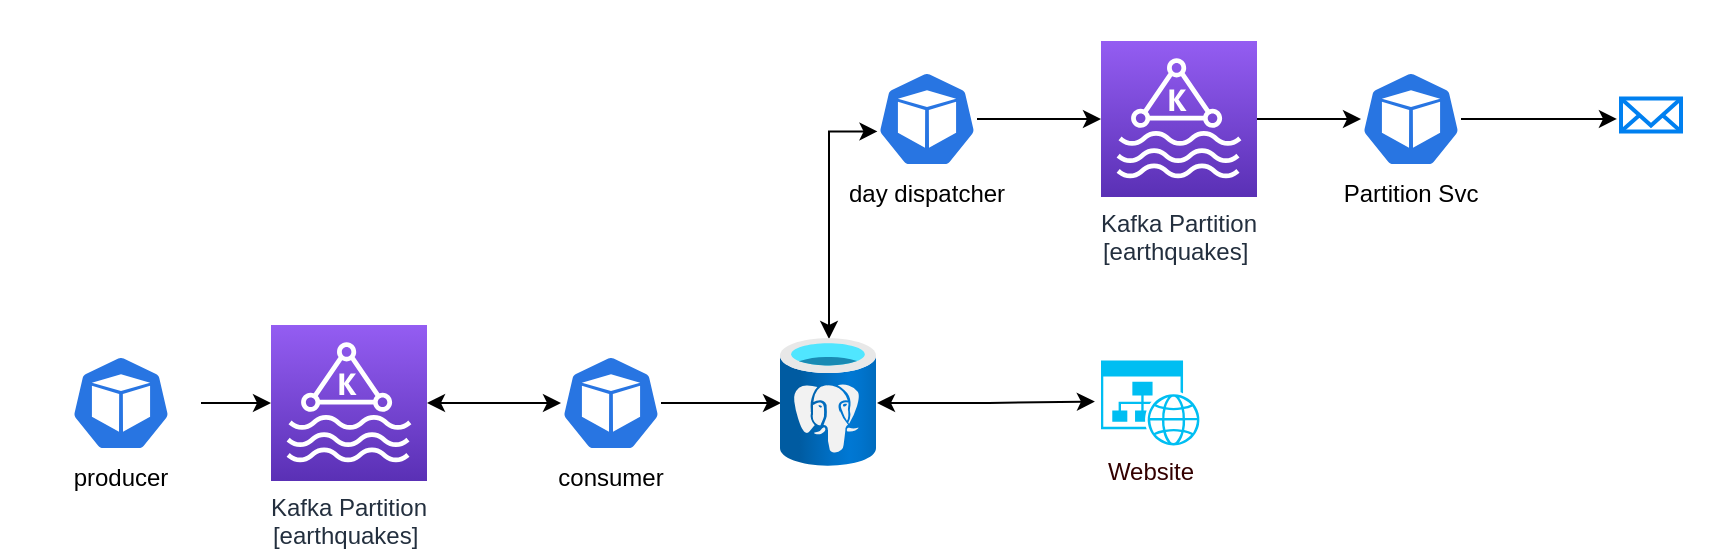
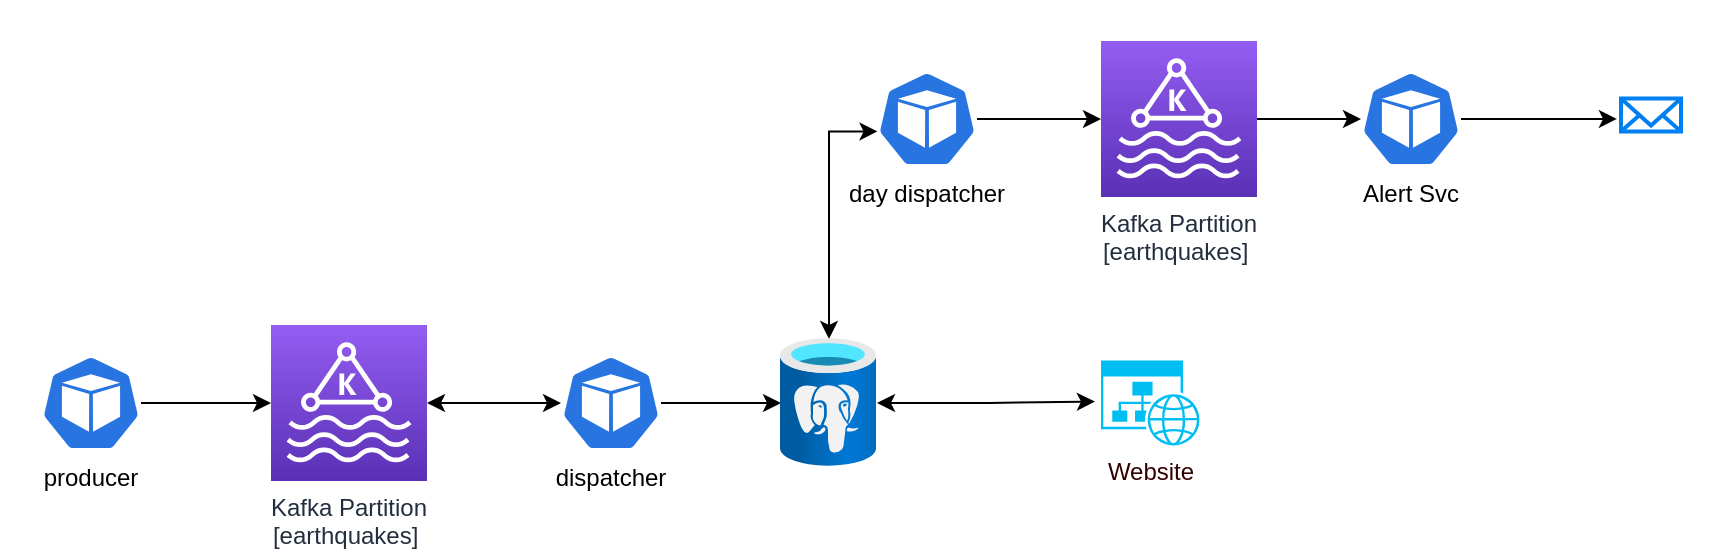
node "Partition Svc": label "Partition Svc" -> "Alert Svc"
node "producer": size 160x96 -> 100x96
node "consumer": label "consumer" -> "dispatcher"
